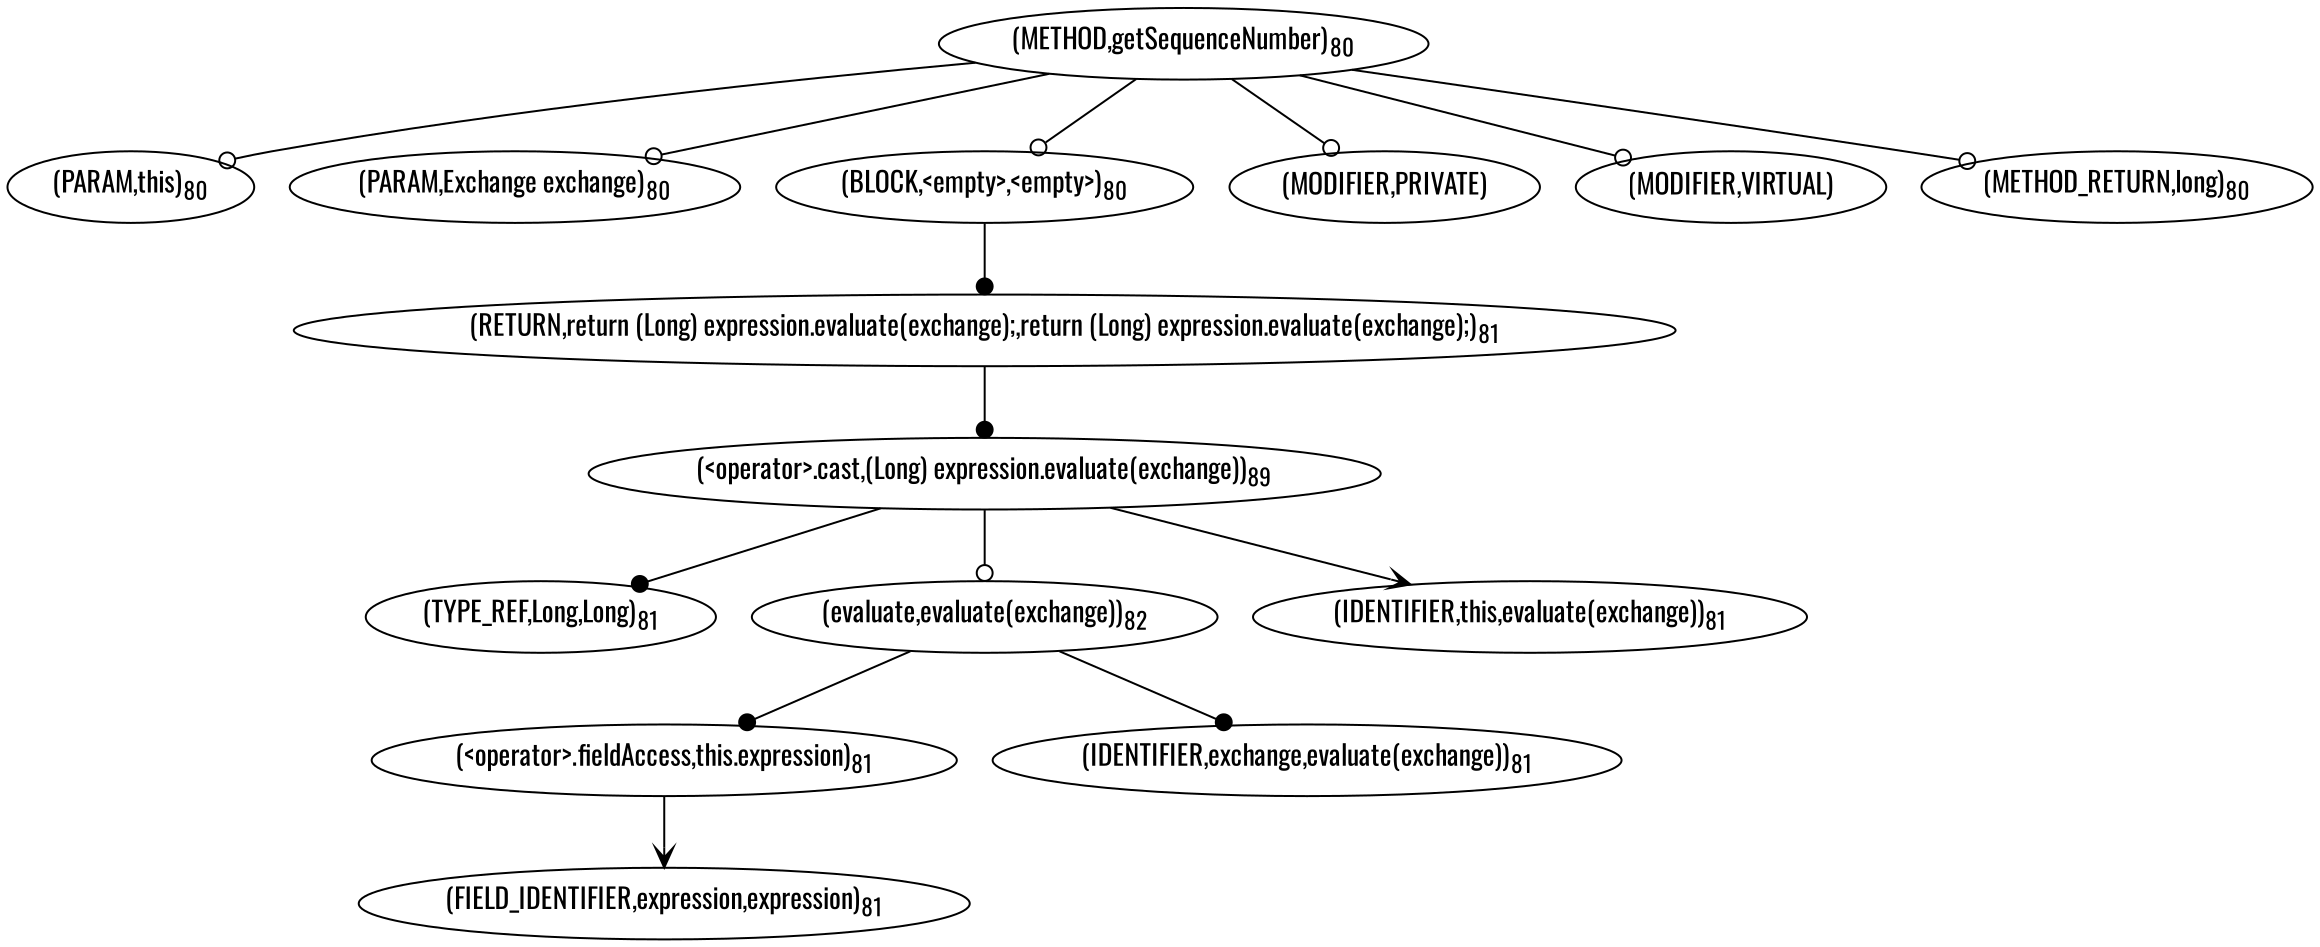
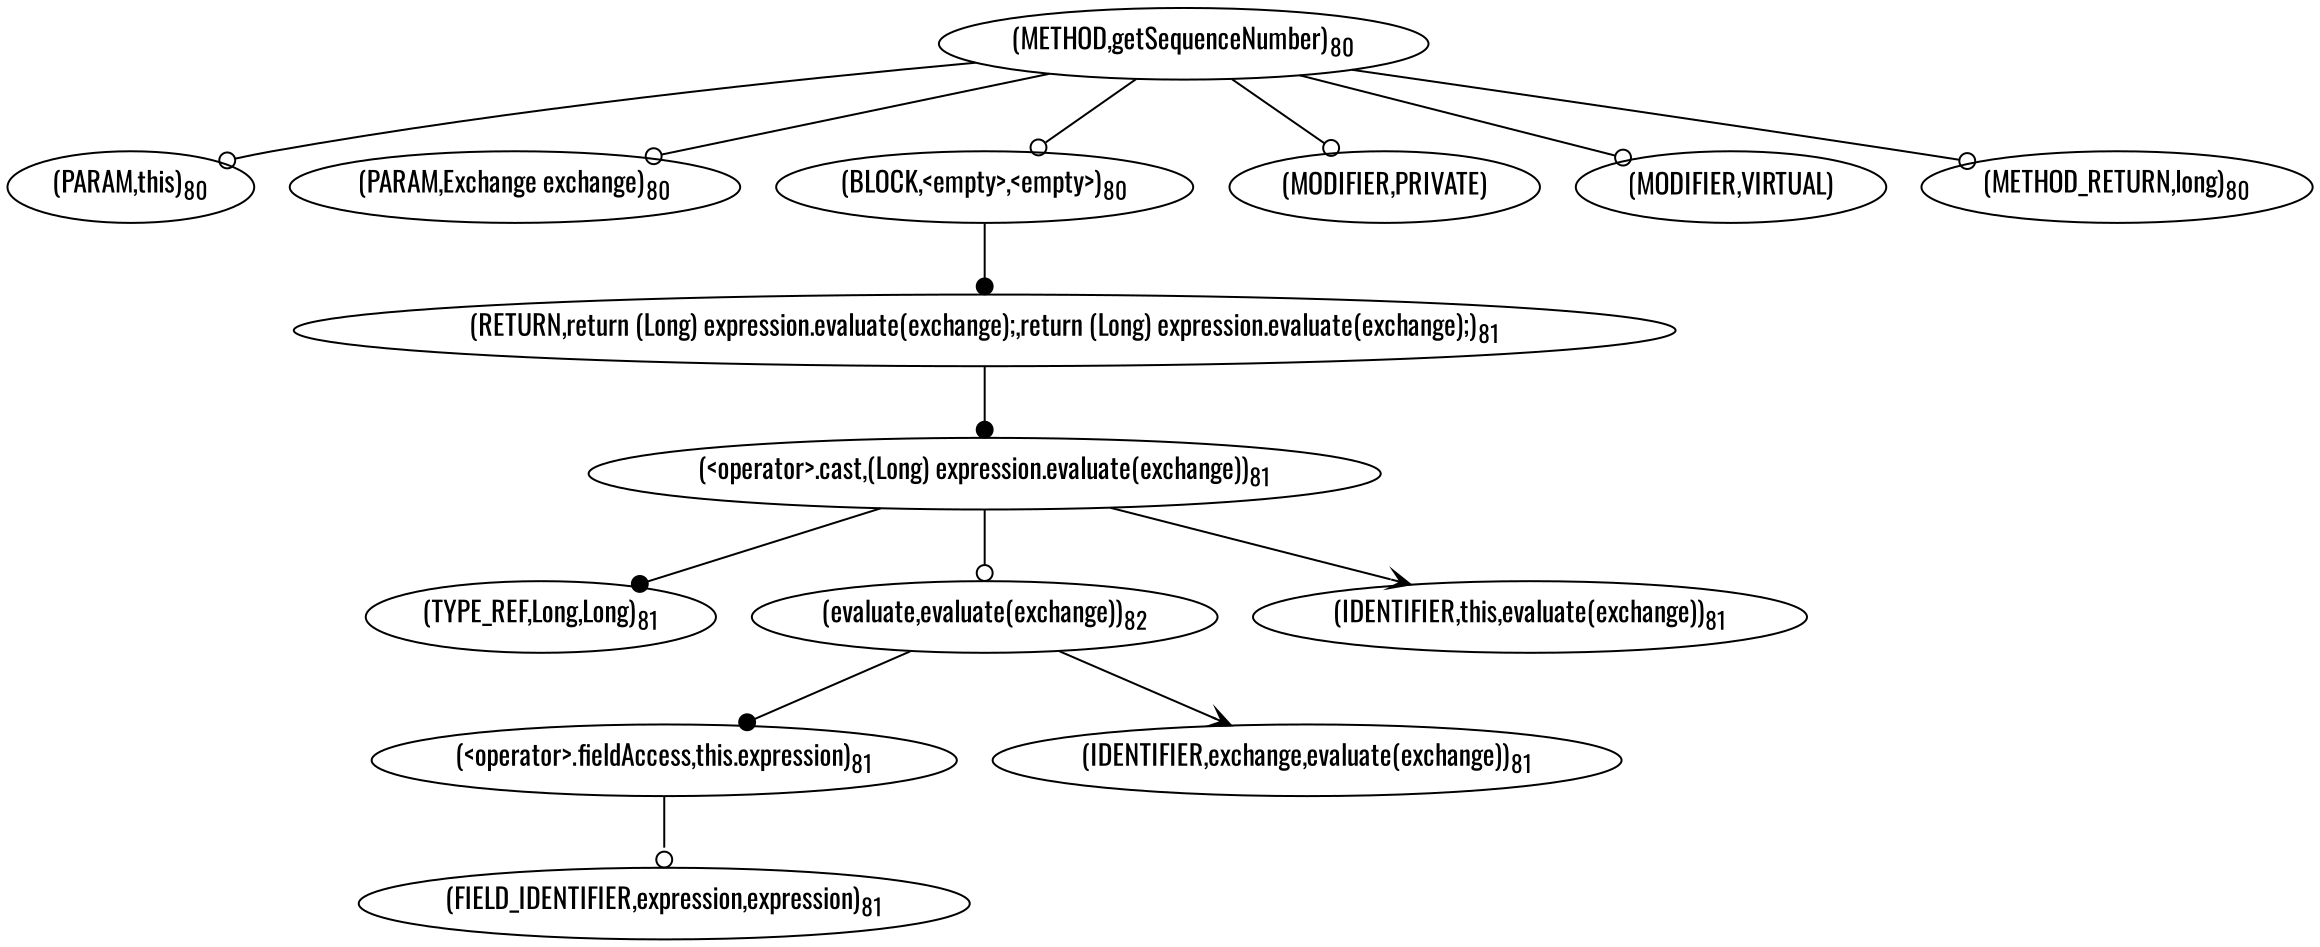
node "(<operator>.cast,(Long) expression.evaluate(exchange))": text "89" -> "81"
edge "(evaluate,evaluate(exchange))" -> "(IDENTIFIER,exchange,evaluate(exchange))": arrowhead dot -> vee
edge "(<operator>.fieldAccess,this.expression)" -> "(FIELD_IDENTIFIER,expression,expression)": arrowhead vee -> odot
